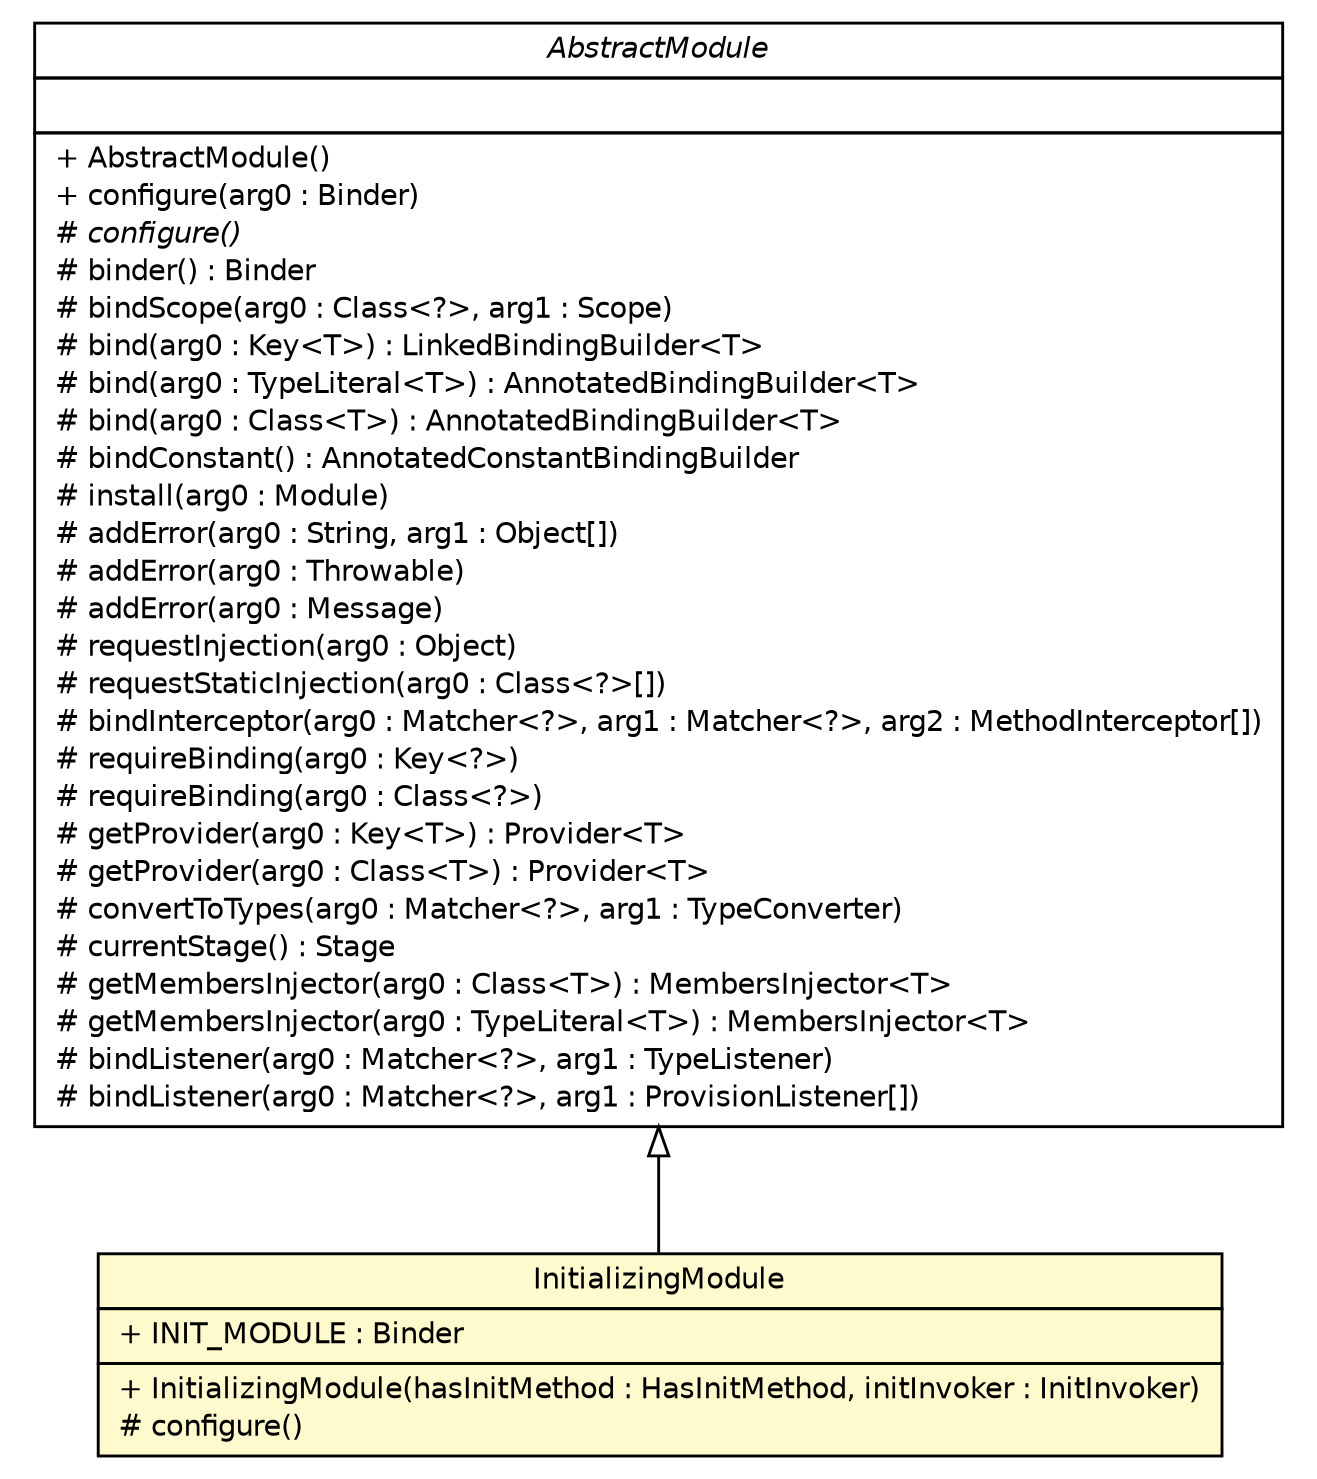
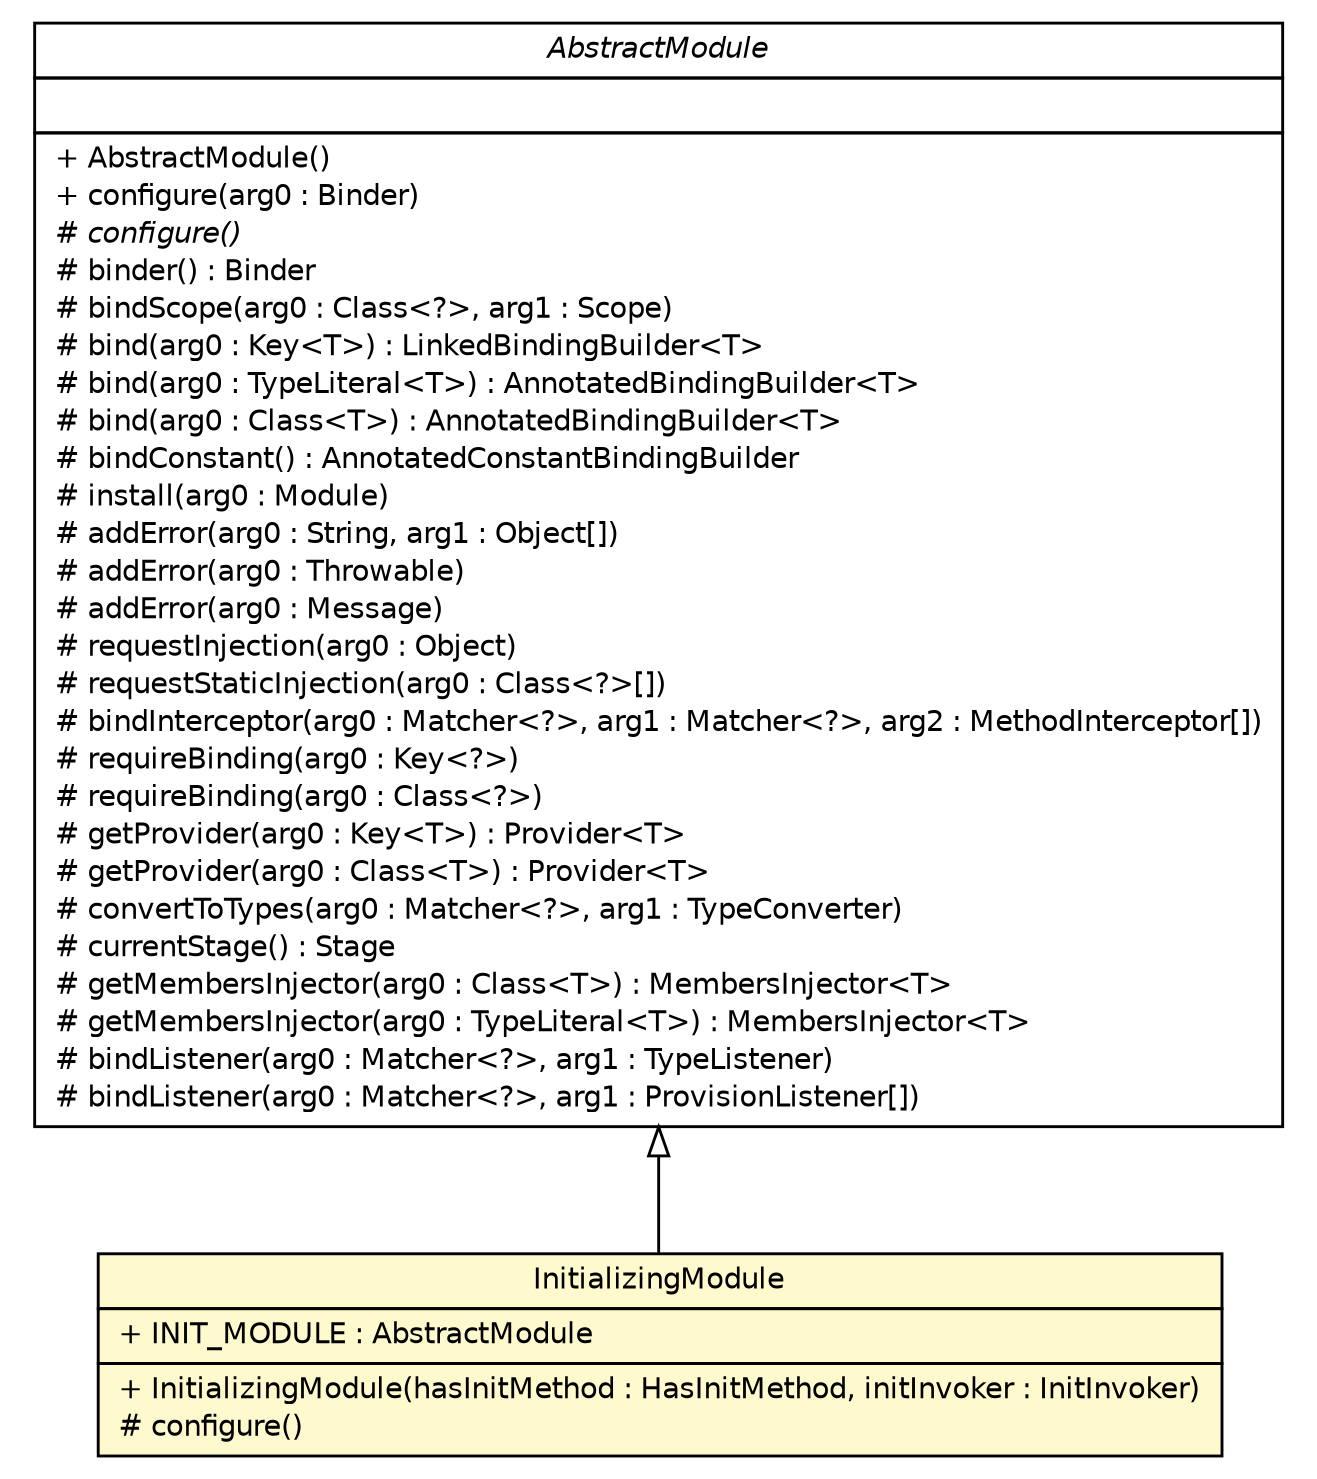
node "InitializingModule": text "+ INIT_MODULE : Binder" -> "+ INIT_MODULE : AbstractModule"
